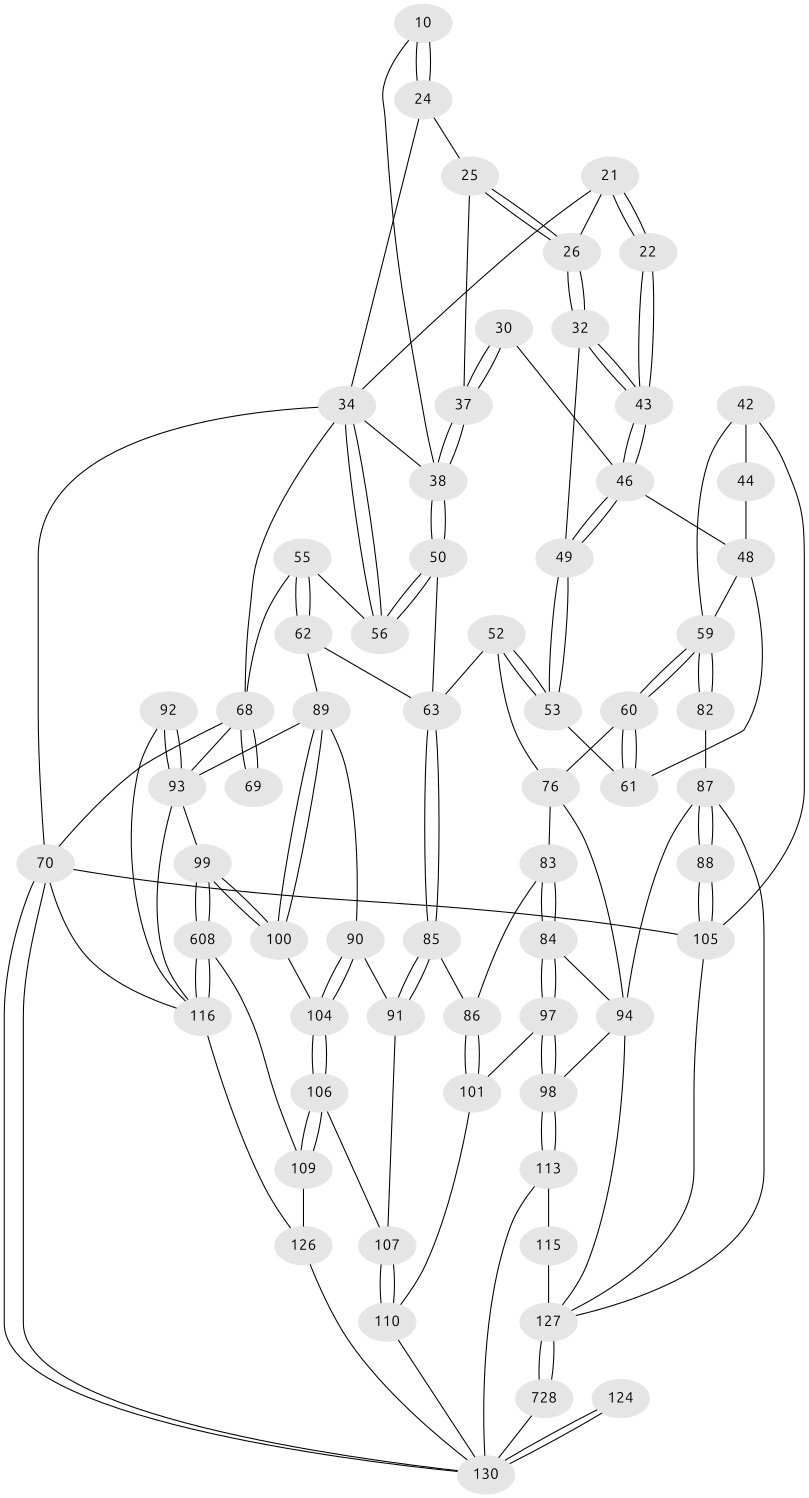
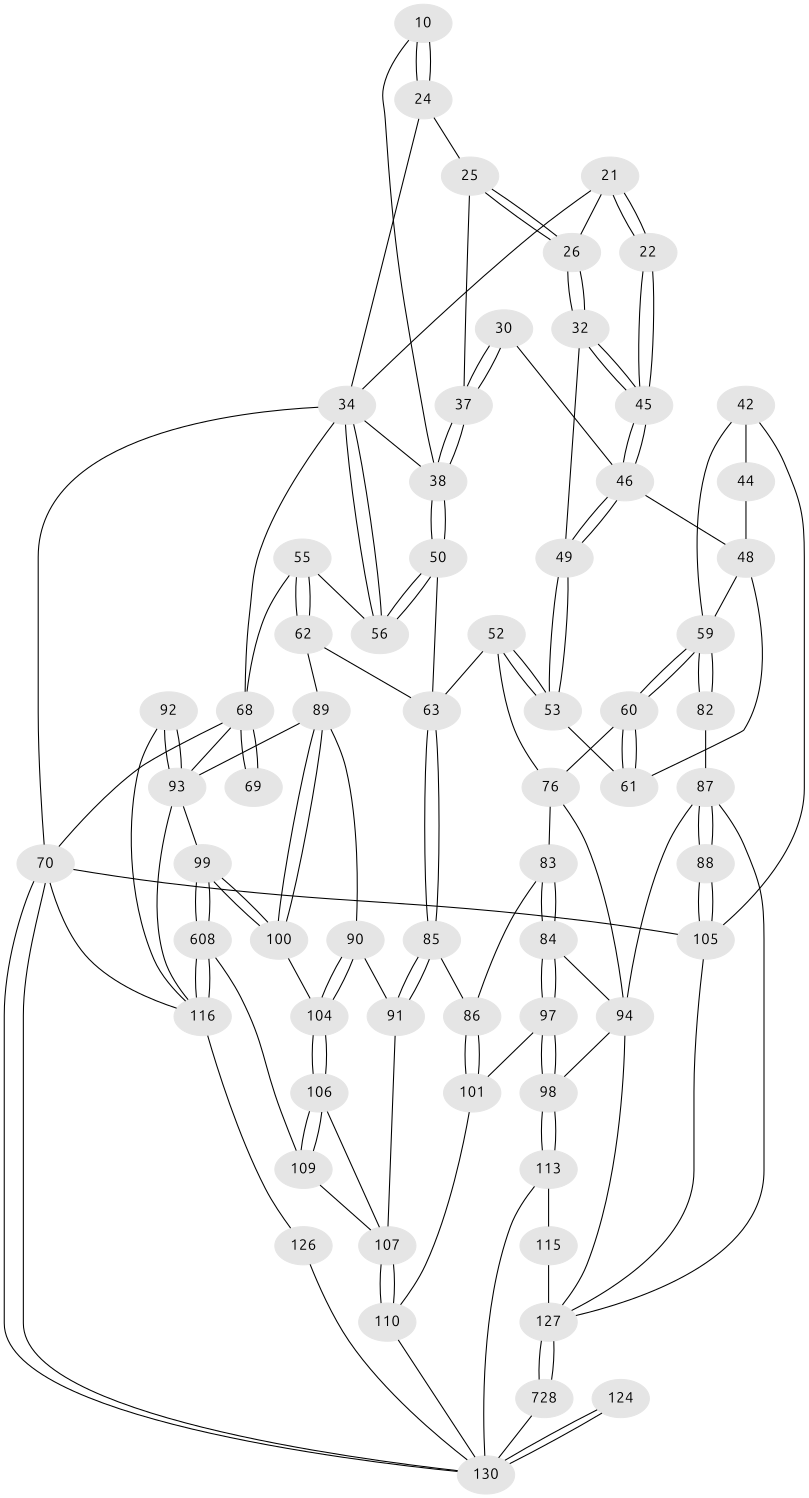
node "43": label "43" -> "45"
edge "109" -- "126": now "109" -- "107"
